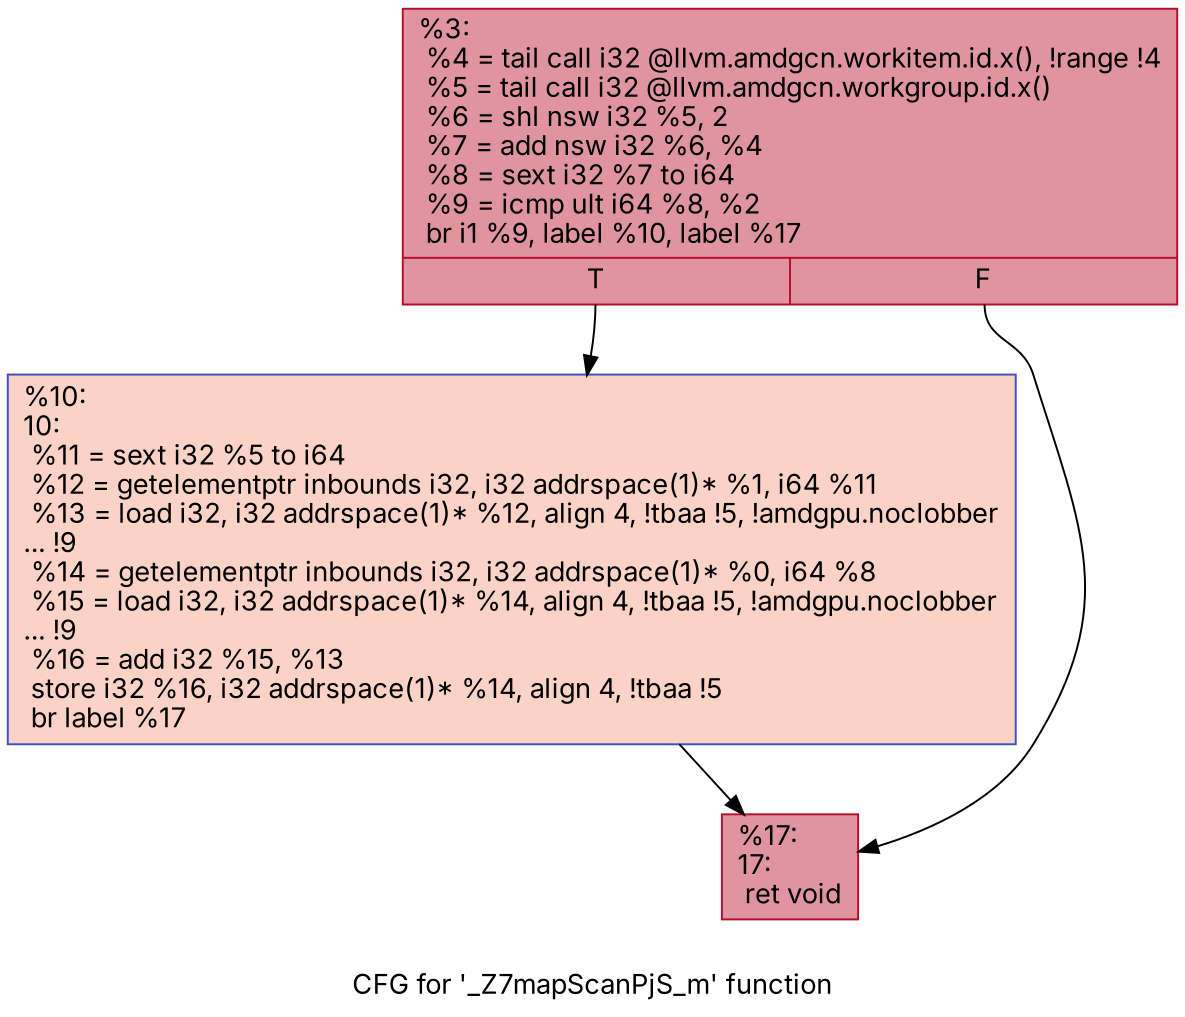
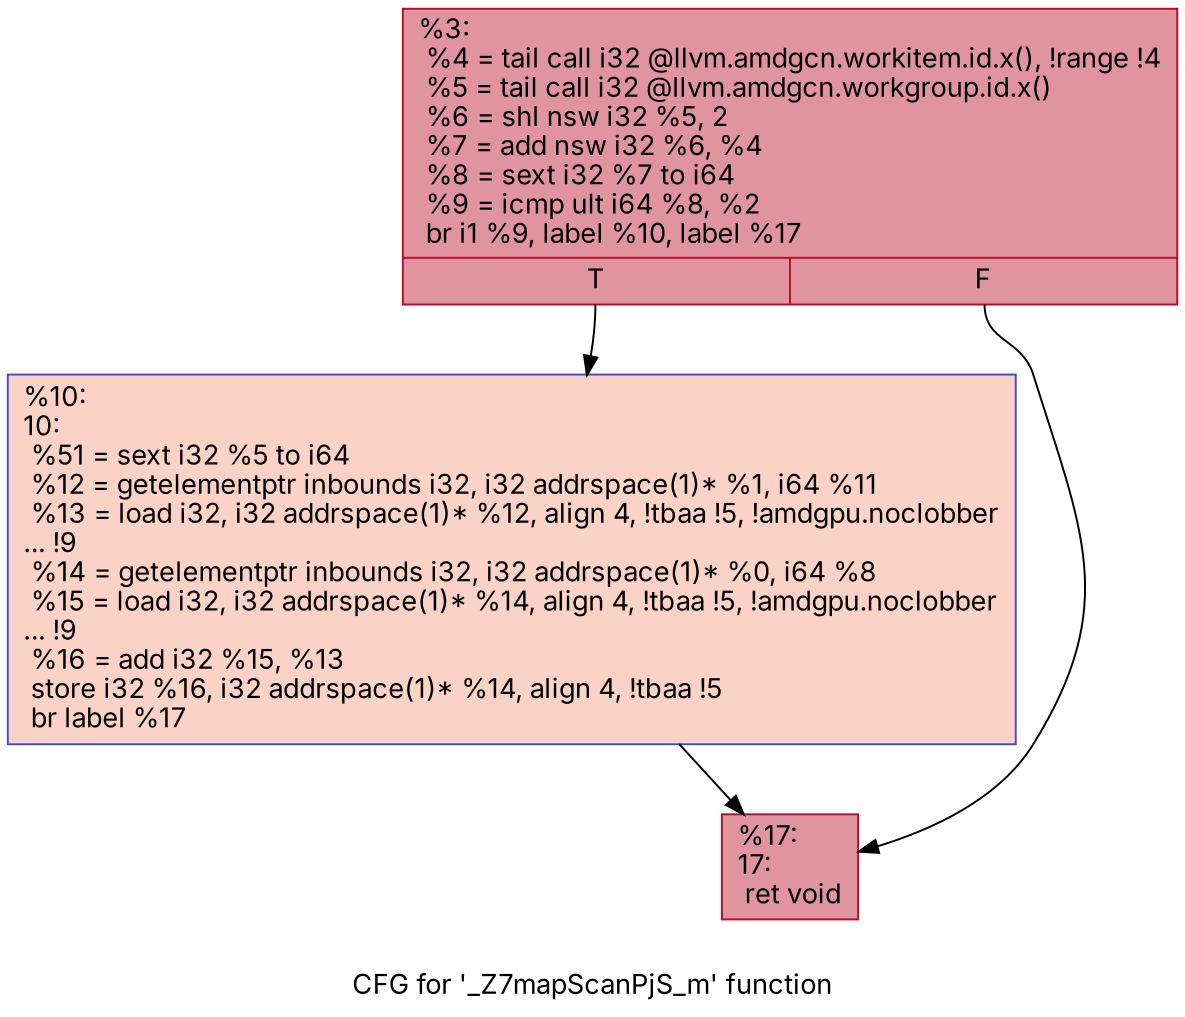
node "%10:": text "%11 = sext i32 %5 to i64" -> "%51 = sext i32 %5 to i64"
